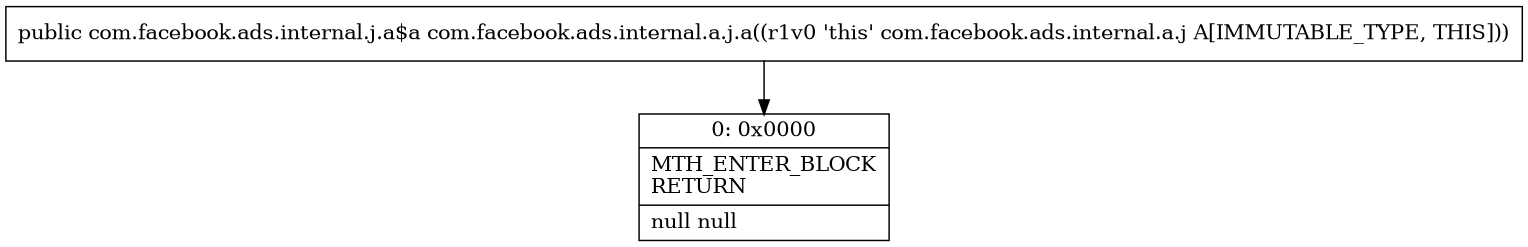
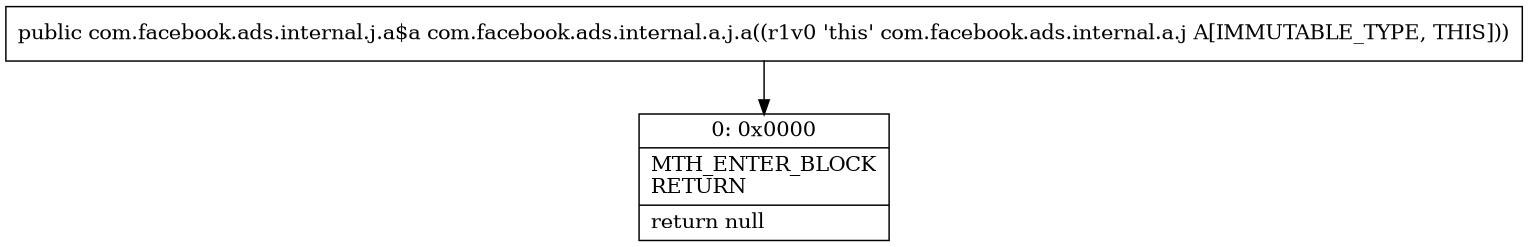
node "0: 0x0000": text "null null" -> "return null"
